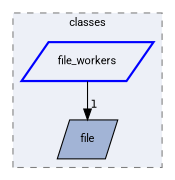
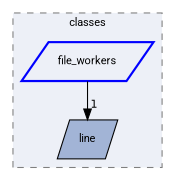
node "file": label "file" -> "line"
